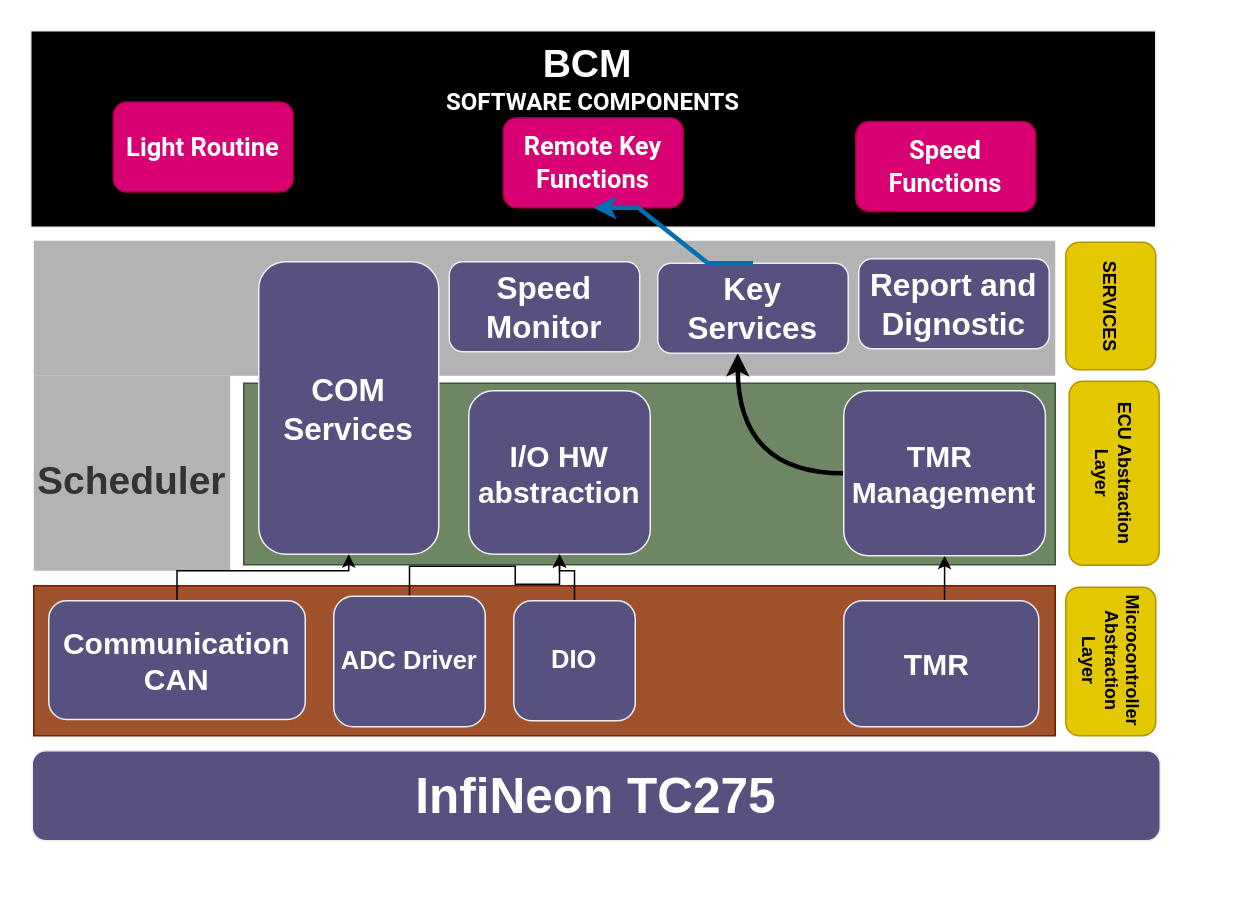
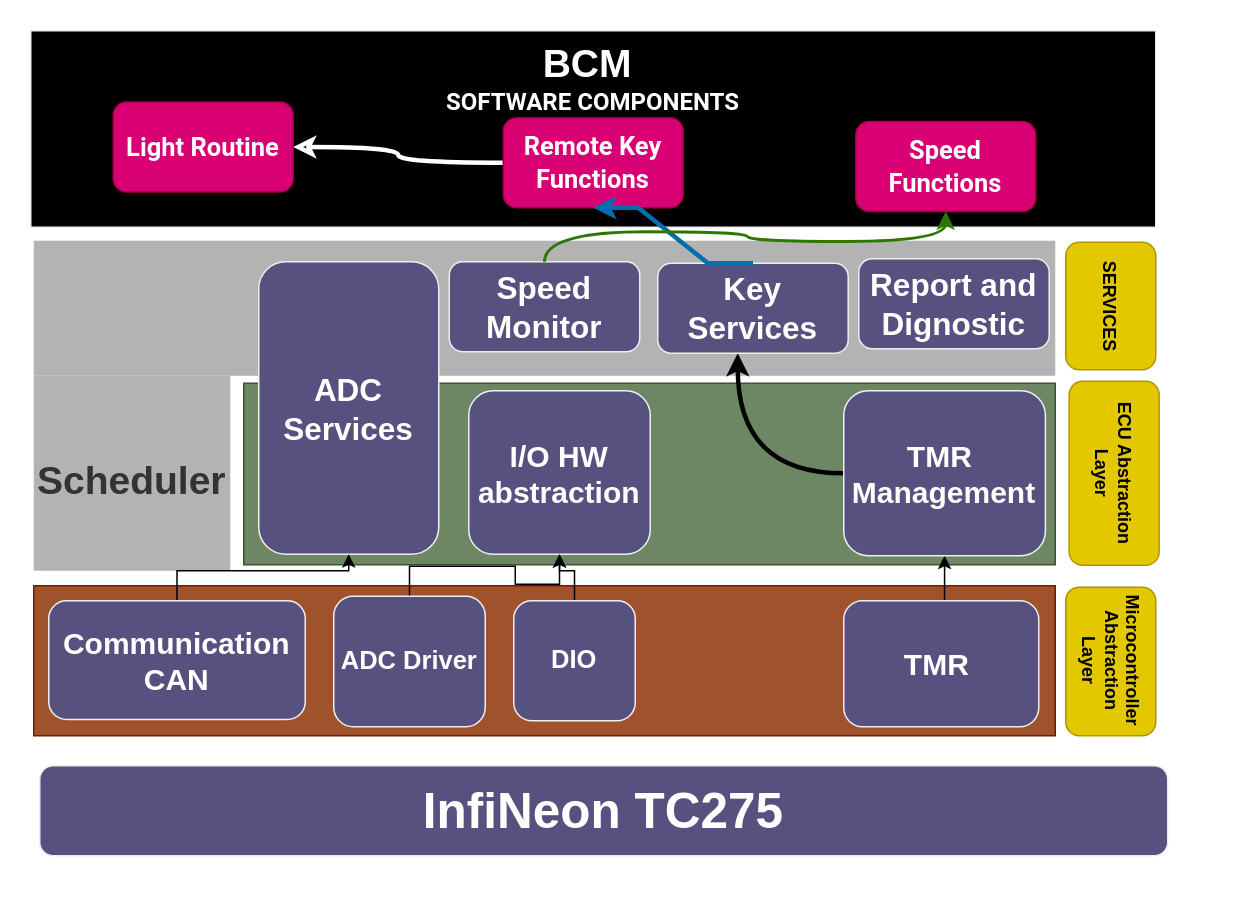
edge "Remote Key Functions" -> "Light Routine": added
edge "Speed Monitor" -> "Speed Functions": added
node "COM Services": label "COM Services" -> "ADC Services"
node "InfiNeon TC275": moved (596, 796) -> (604, 811)
